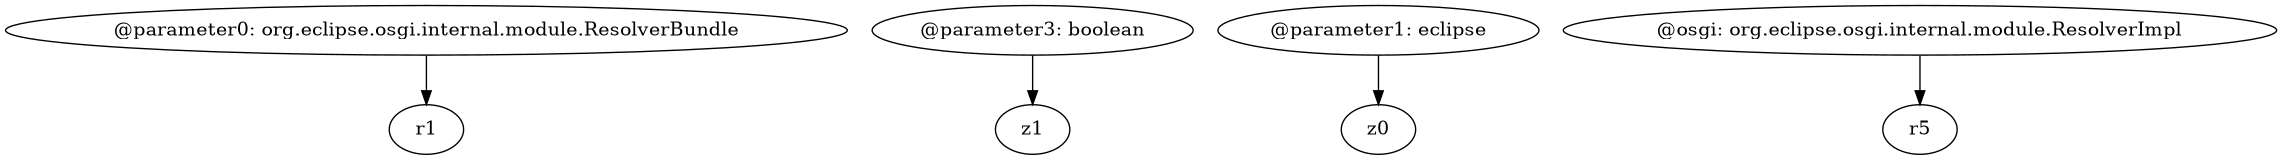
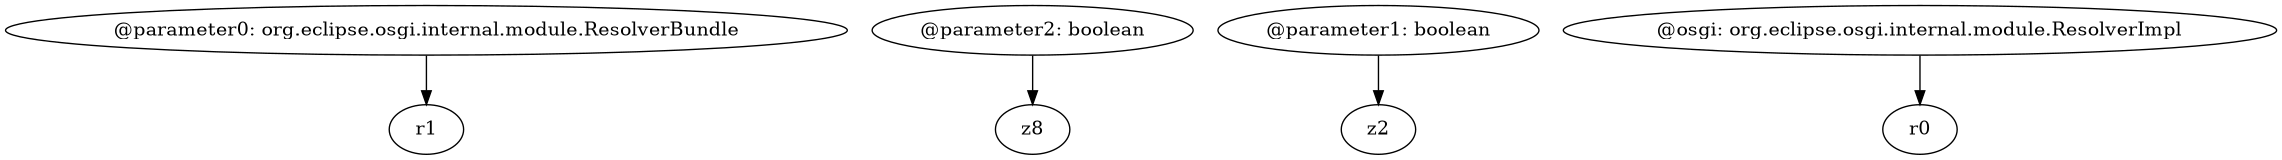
node "@parameter3: boolean": label "@parameter3: boolean" -> "@parameter2: boolean"
node "@parameter1: eclipse": label "@parameter1: eclipse" -> "@parameter1: boolean"
node "z1": label "z1" -> "z8"
node "z0": label "z0" -> "z2"
node "r5": label "r5" -> "r0"
